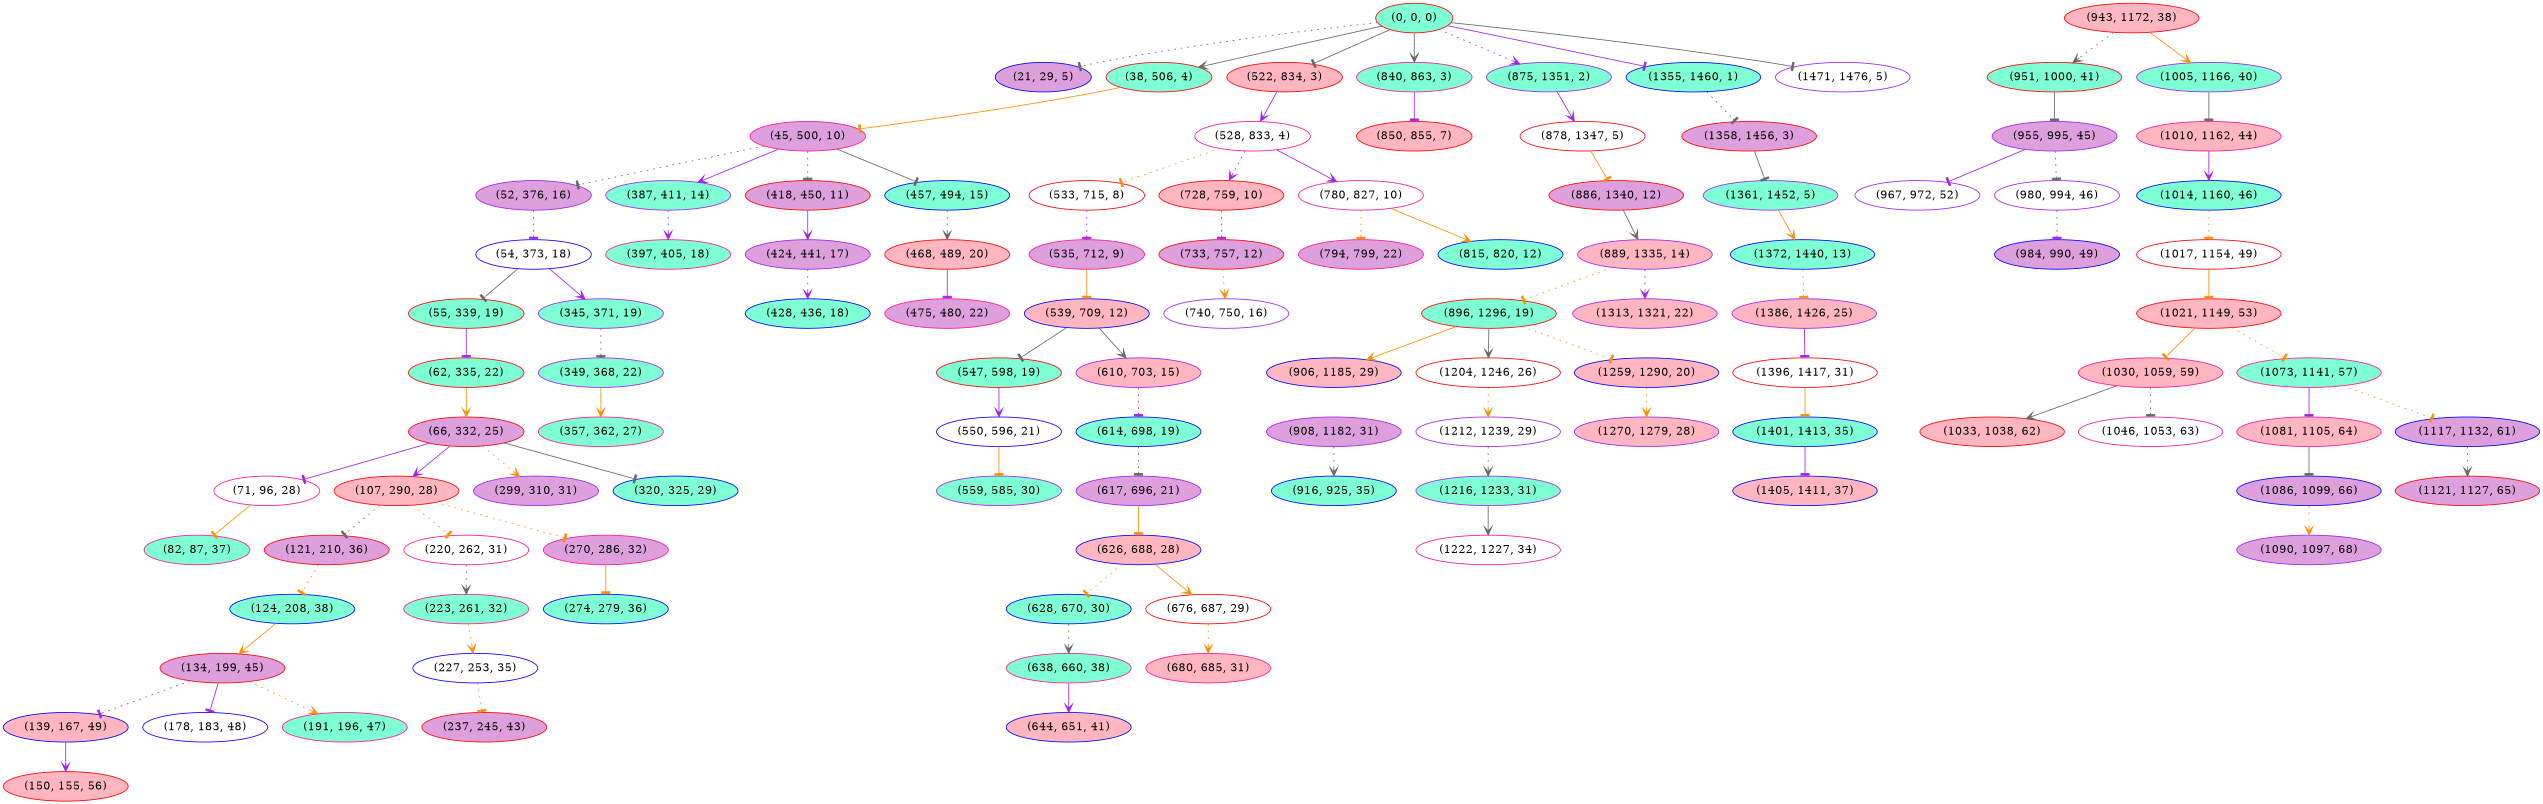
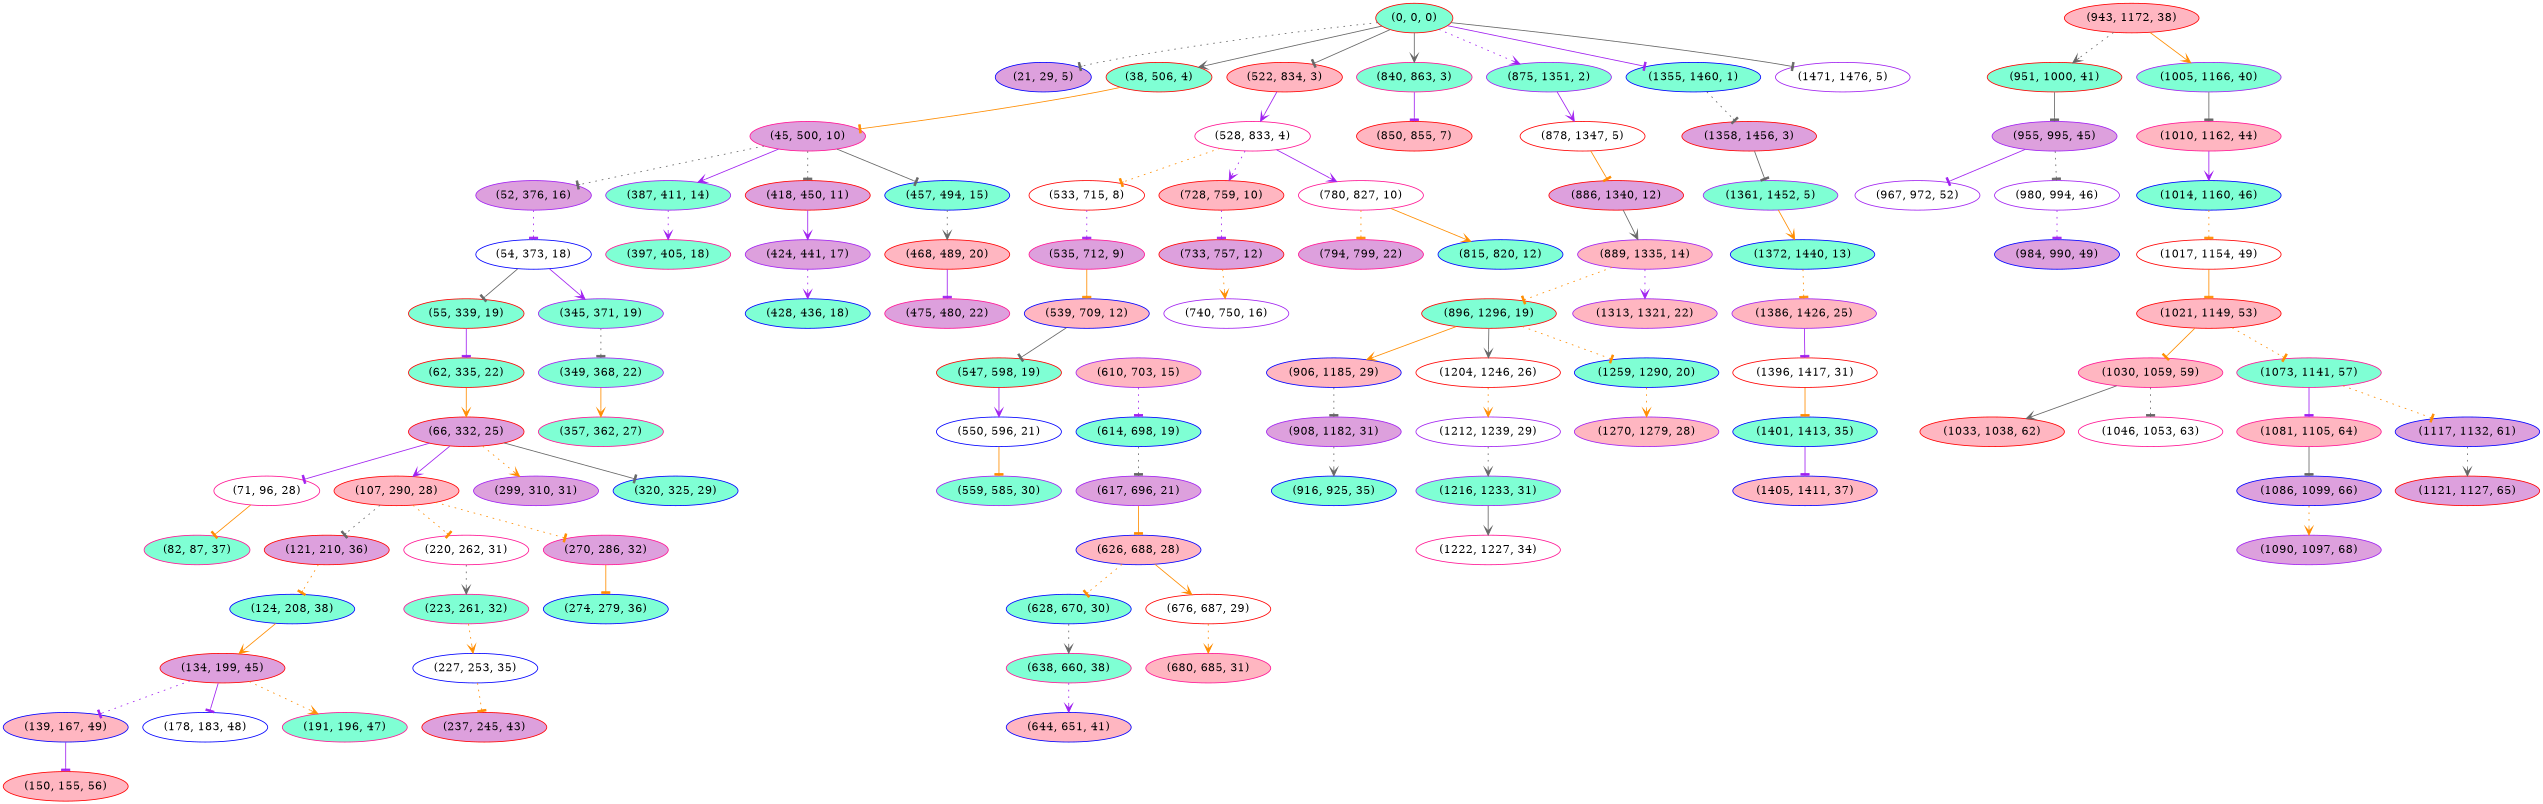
edge "(539, 709, 12)" -> "(610, 703, 15)": removed
node "(1259, 1290, 20)": fillcolor lightpink -> aquamarine
edge "(906, 1185, 29)" -> "(908, 1182, 31)": added
edge "(638, 660, 38)" -> "(644, 651, 41)": style solid -> dotted
edge "(139, 167, 49)" -> "(150, 155, 56)": arrowhead vee -> tee
